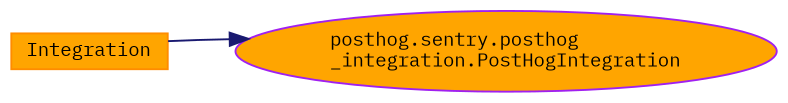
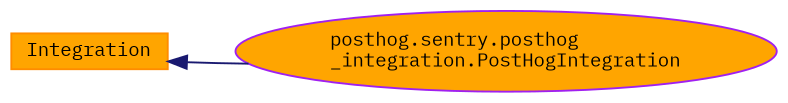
edge "Integration" -> "posthog.sentry.posthog _integration.PostHogIntegration": reversed
